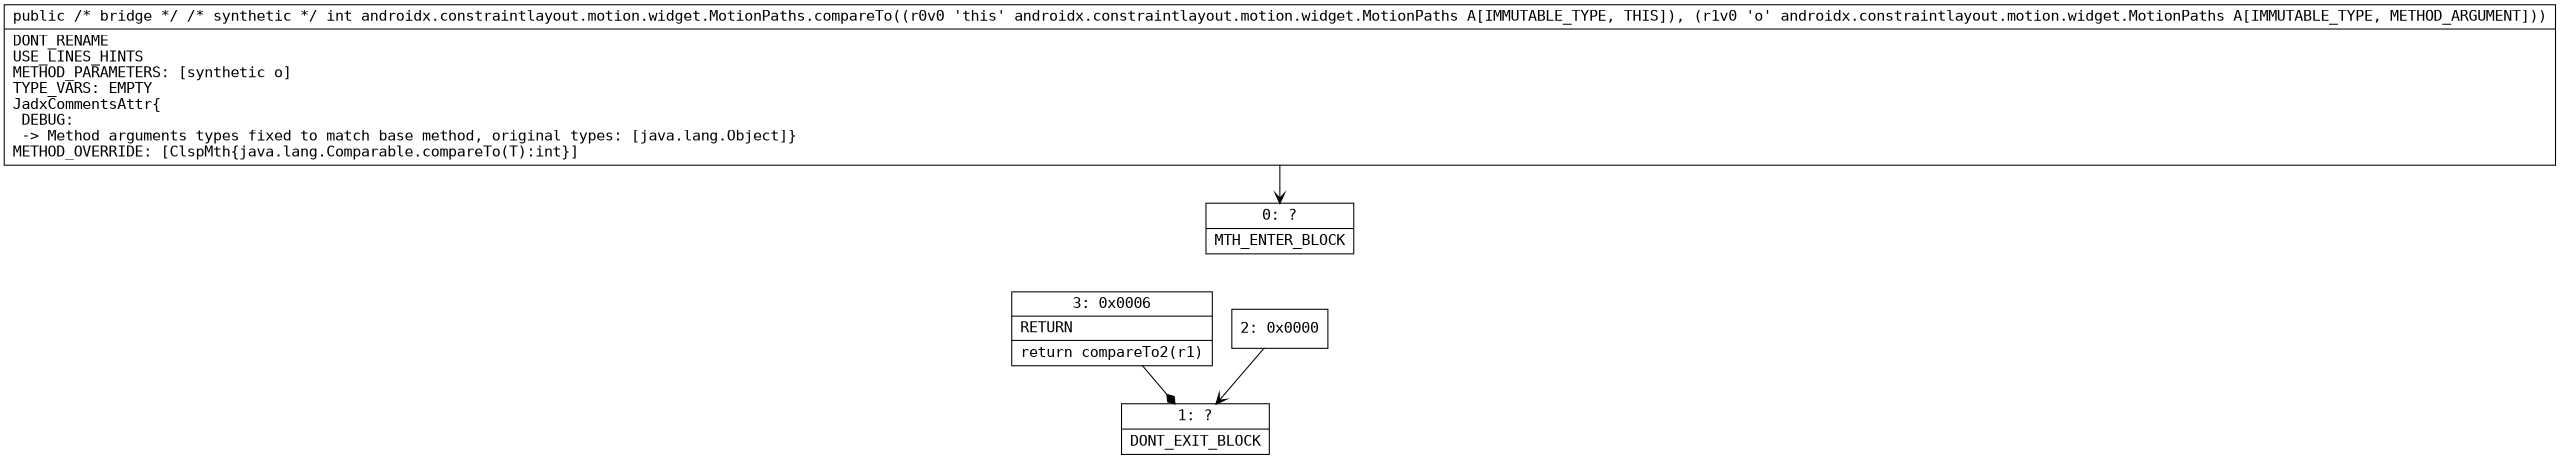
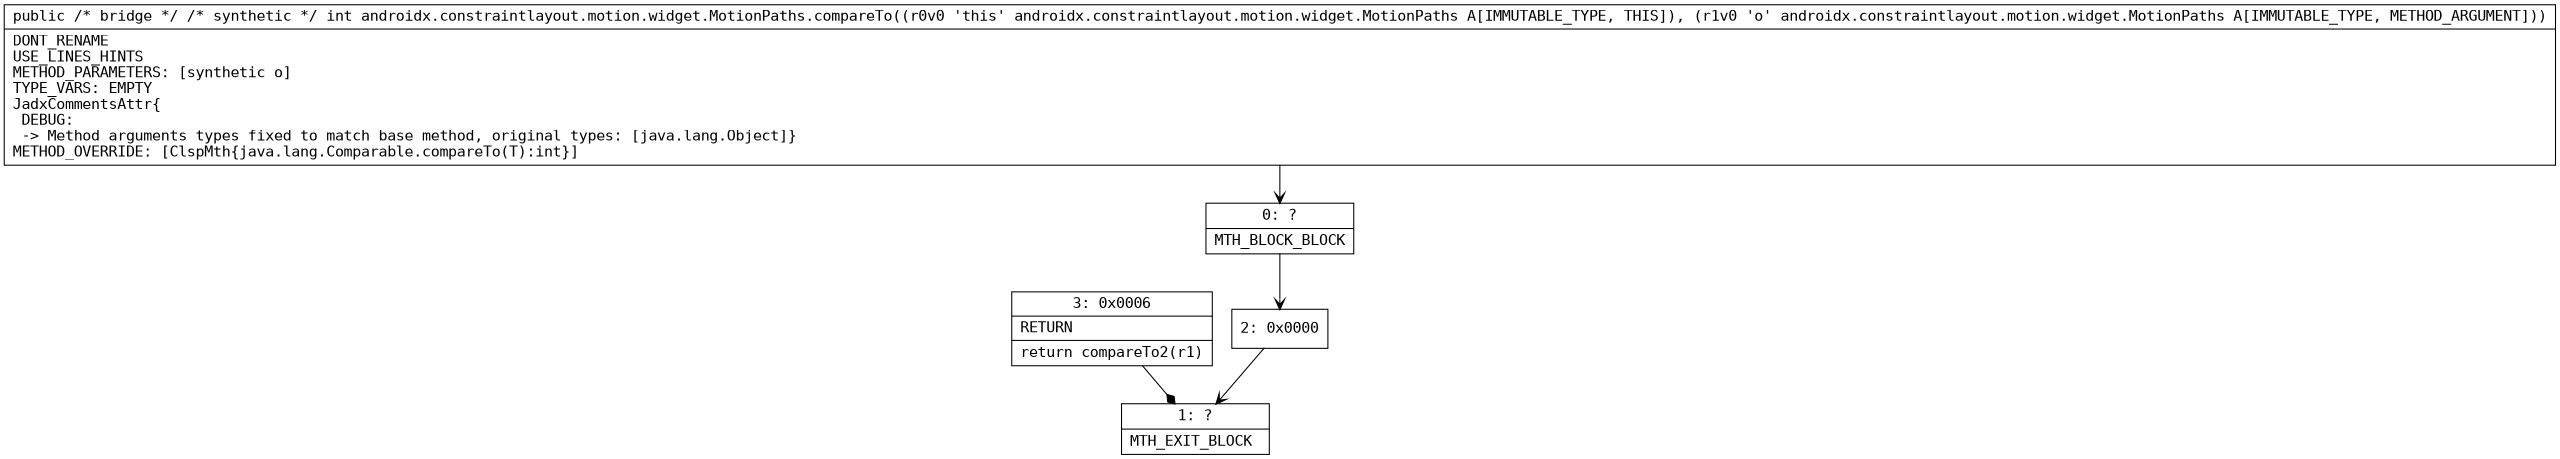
node "0: ?": text "MTH_ENTER_BLOCK" -> "MTH_BLOCK_BLOCK"
edge "0: ?" -> "2: 0x0000": added
node "1: ?": text "DONT_EXIT_BLOCK" -> "MTH_EXIT_BLOCK"
